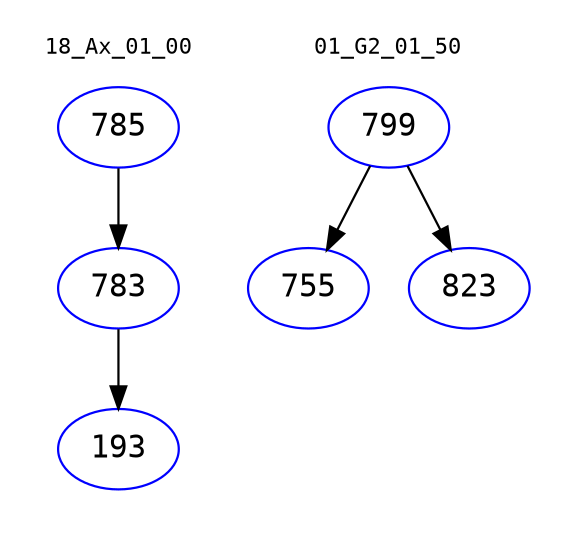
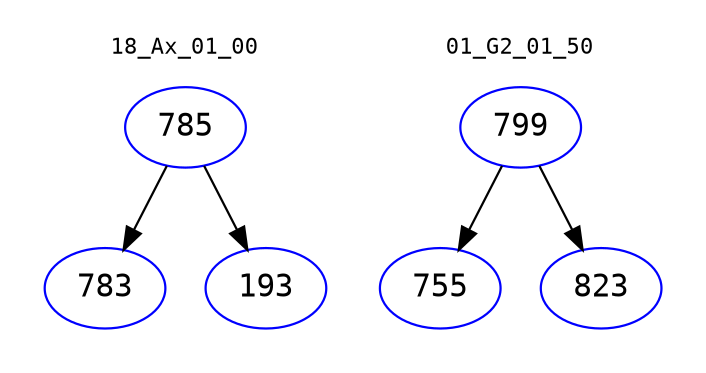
edge "783" -> "193": now "785" -> "193"
